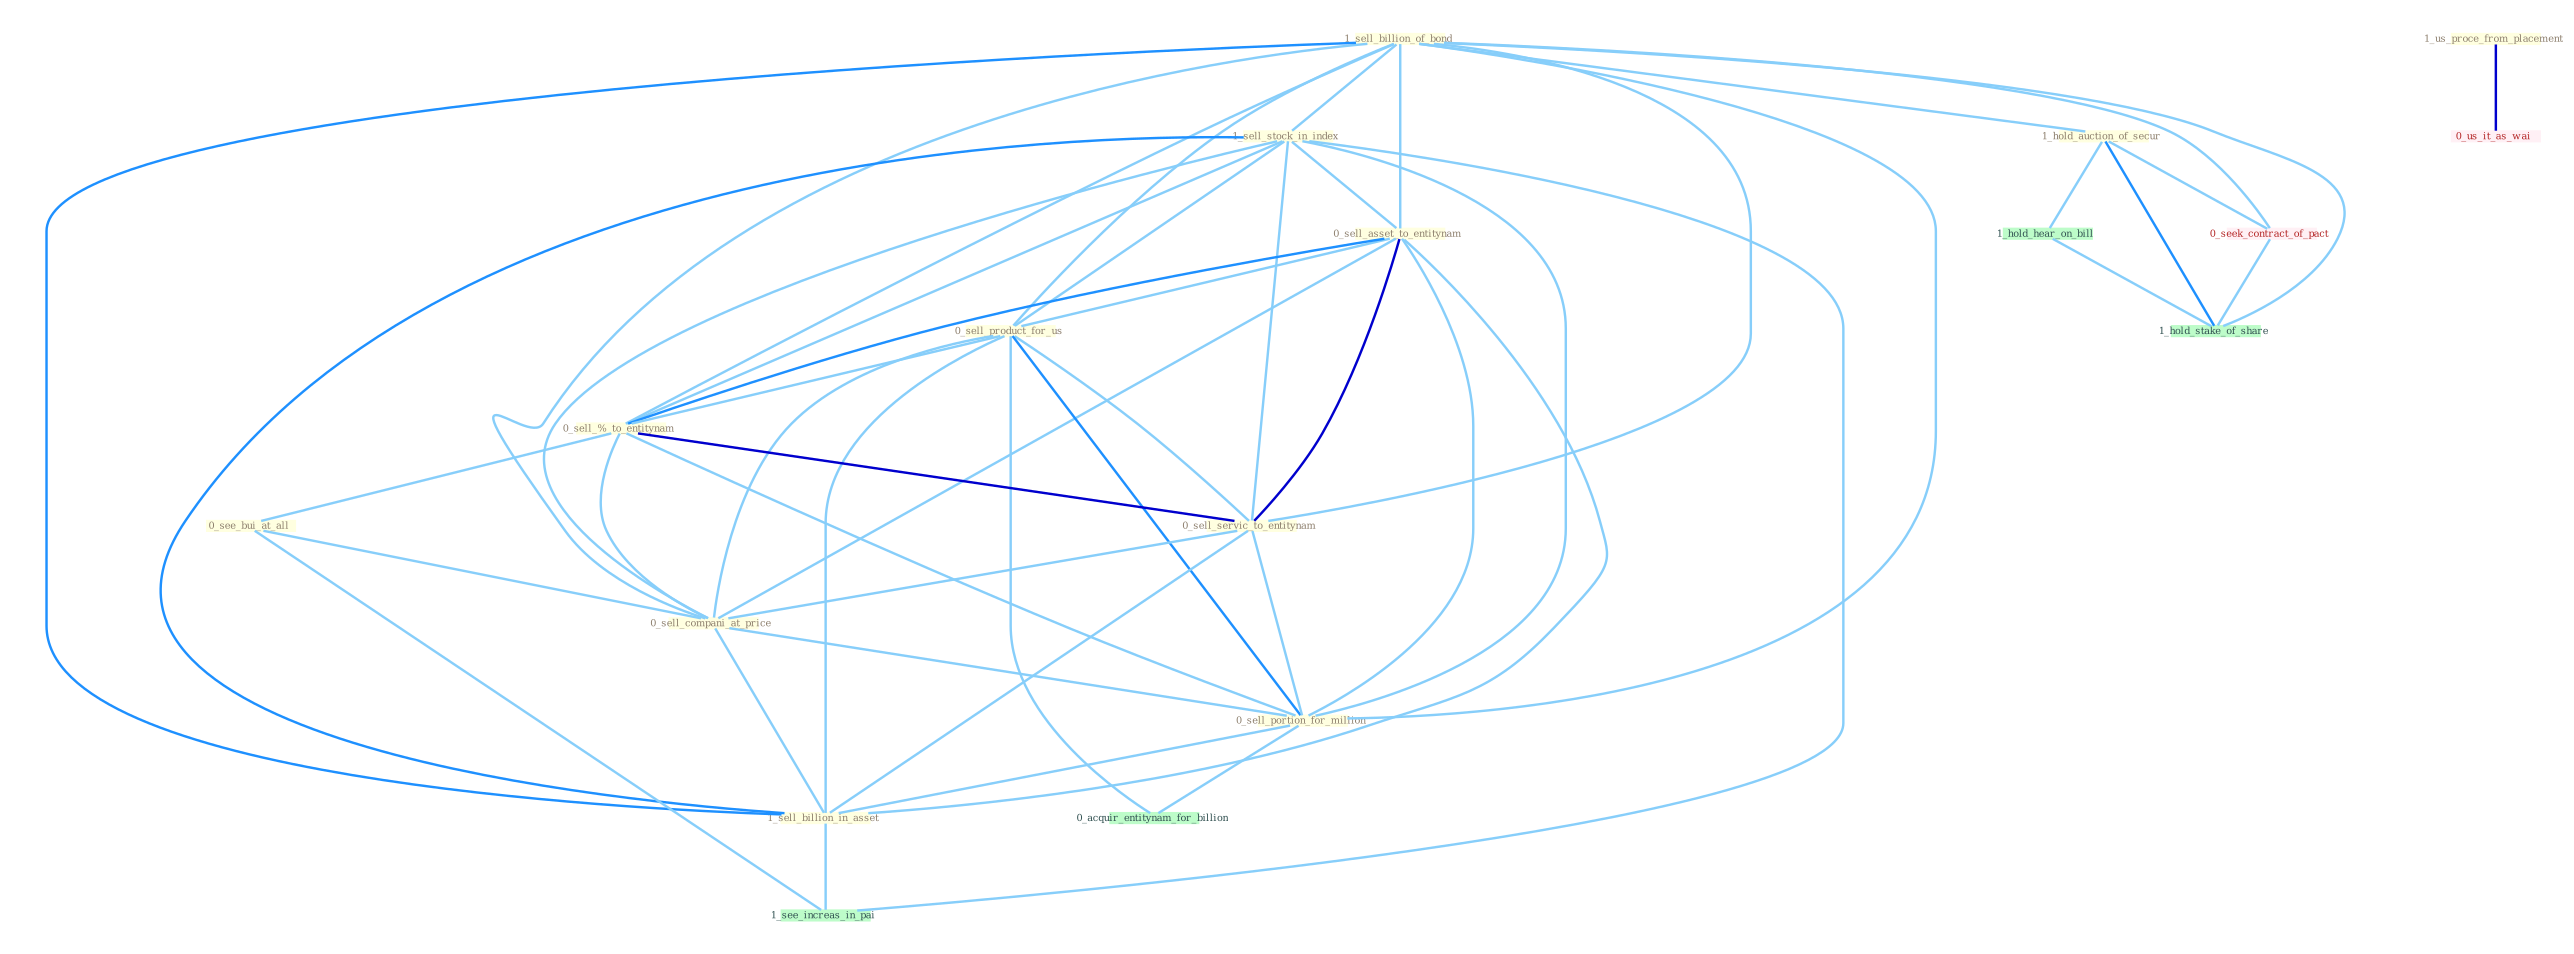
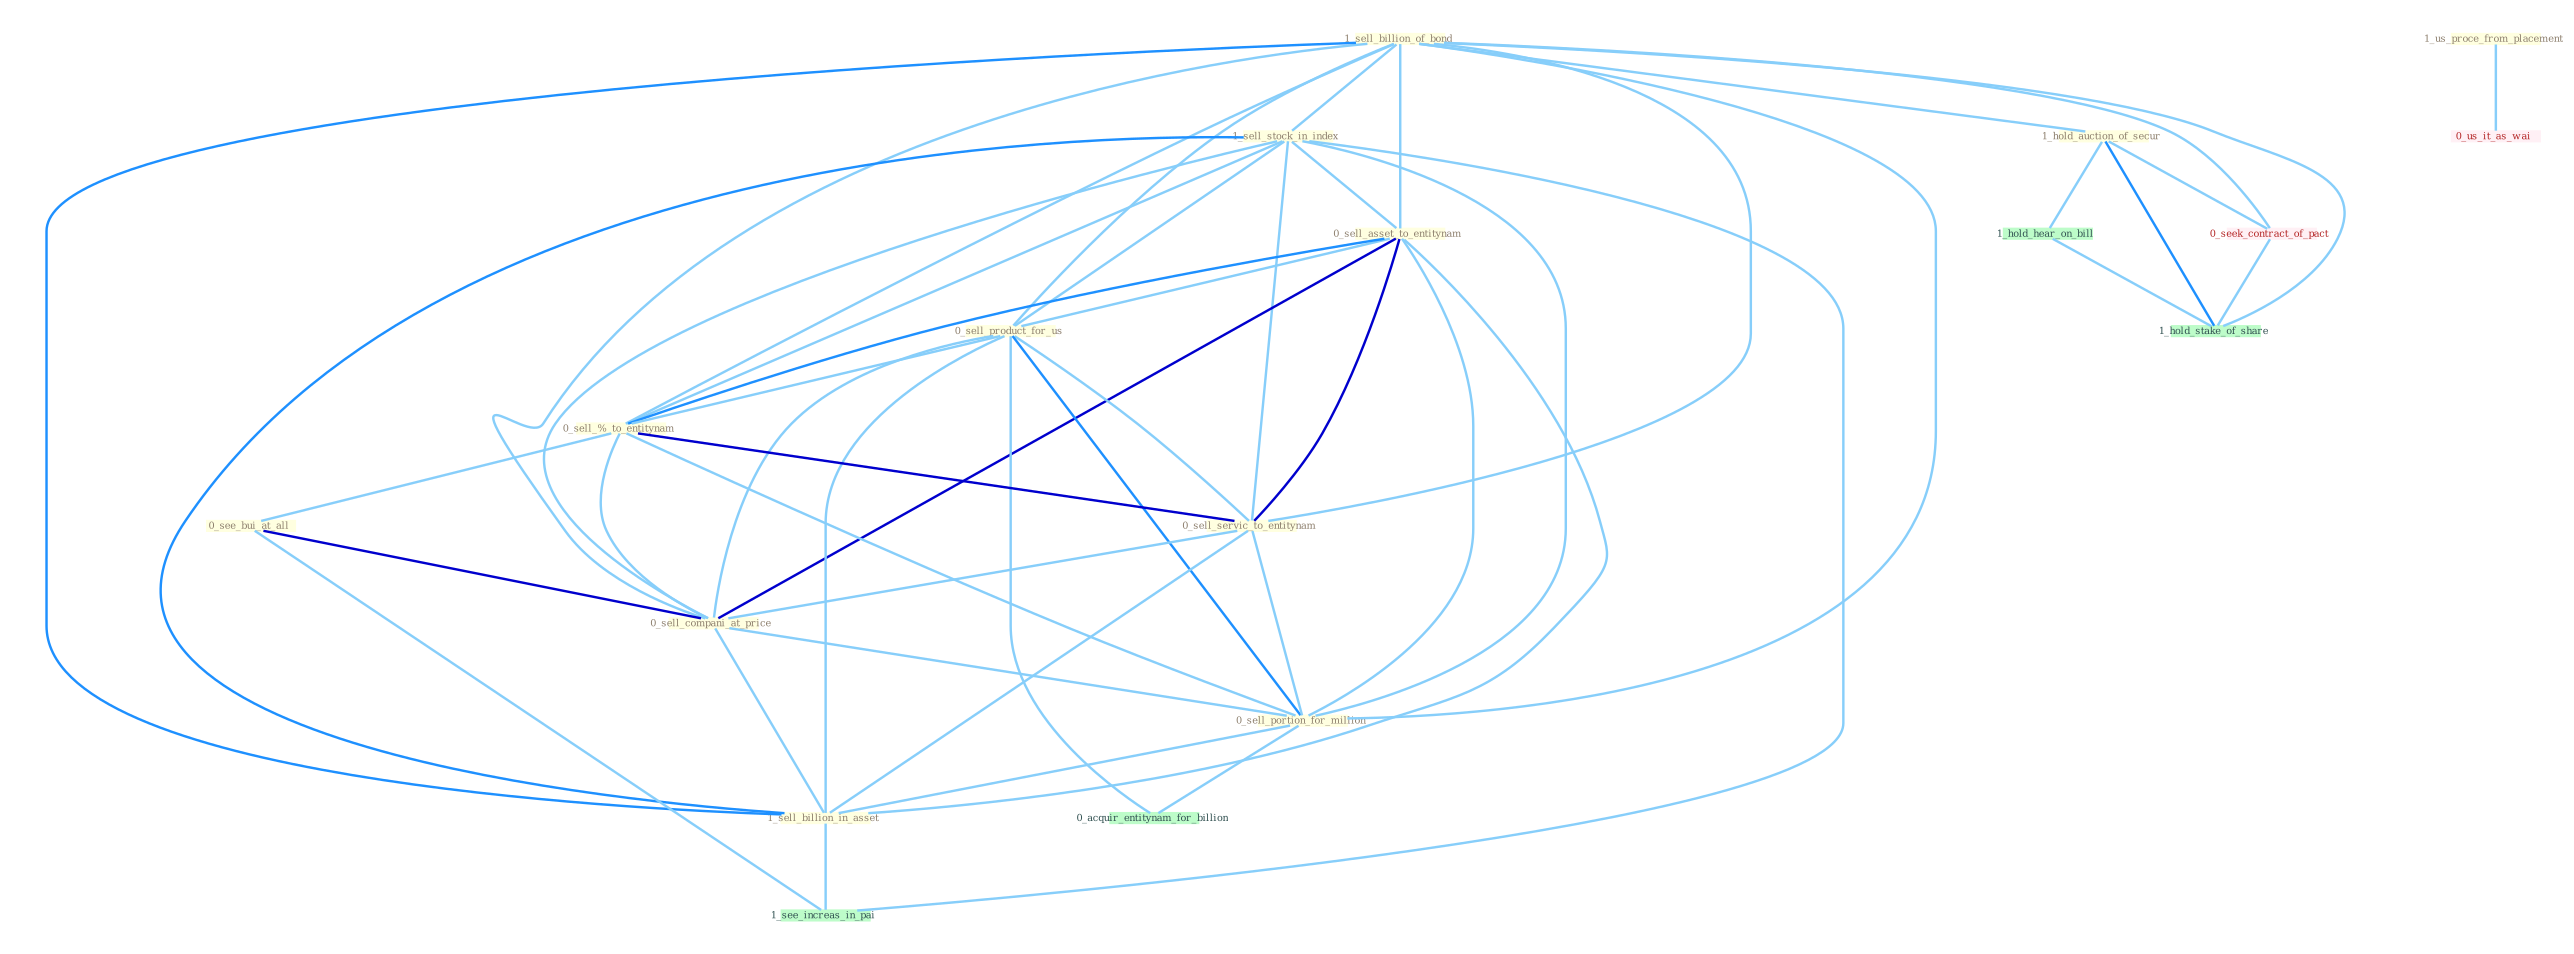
edge "1_us_proce_from_placement" -- "0_us_it_as_wai": color #0000cd -> #87cefa
edge "0_sell_asset_to_entitynam" -- "0_sell_compani_at_price": color #87cefa -> #0000cd
edge "0_see_bui_at_all" -- "0_sell_compani_at_price": color #87cefa -> #0000cd
